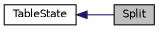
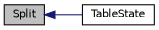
edge "Split" -> "TableState": reversed
